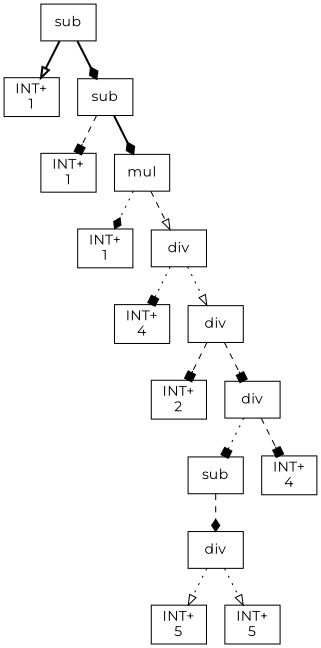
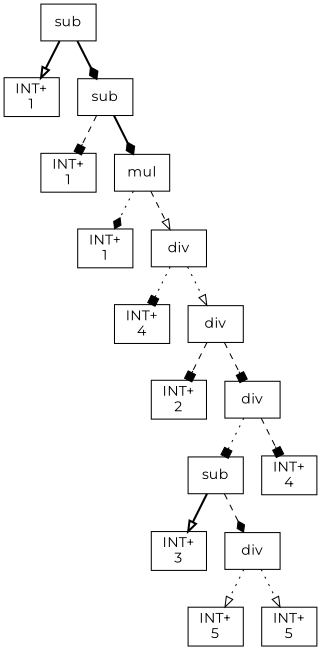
node "INT+ 3": added
